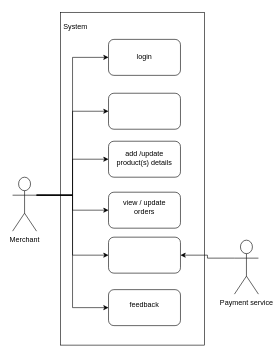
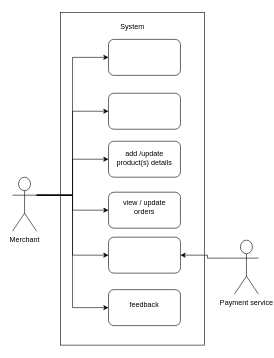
node "System": moved (75, 27) -> (132, 27)
node "login": removed
